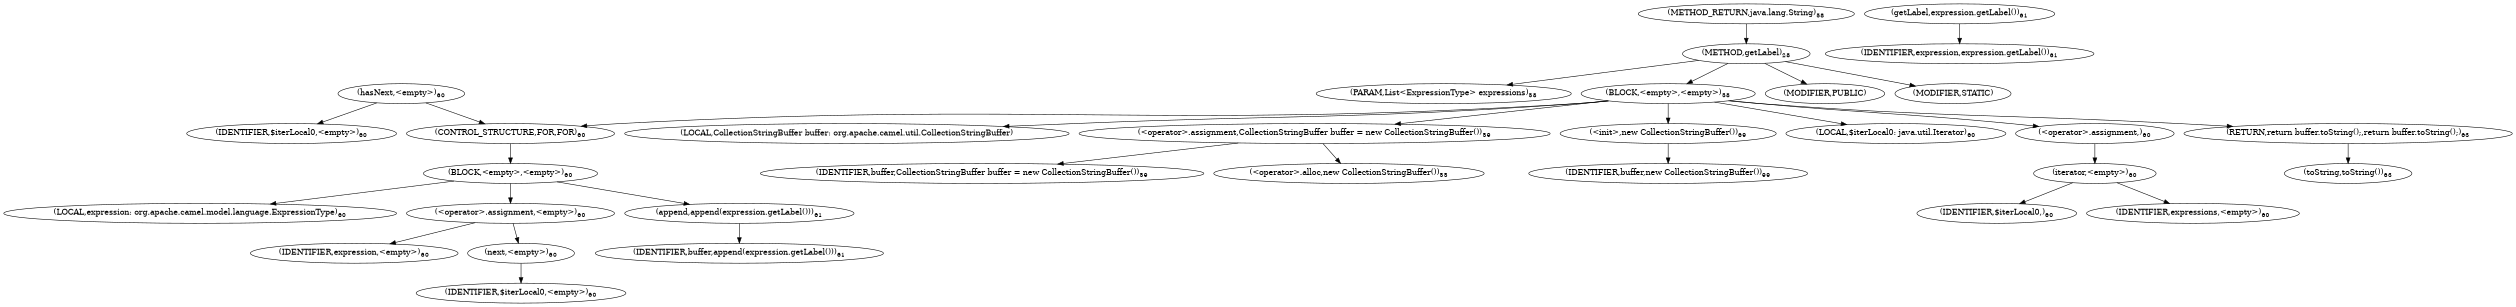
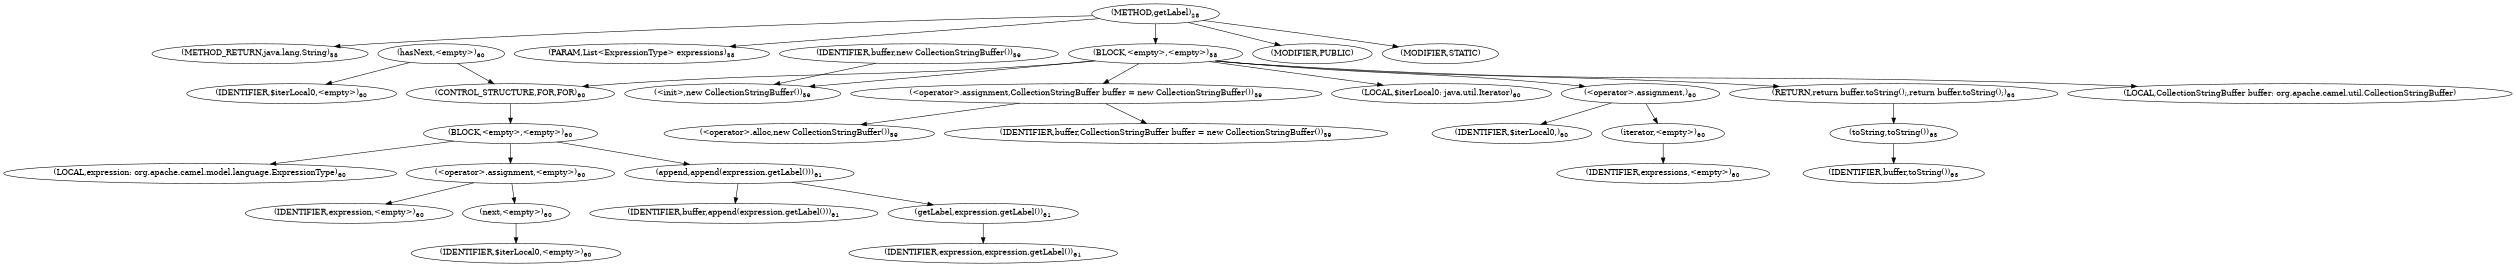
edge "(METHOD_RETURN,java.lang.String)" -> "(METHOD,getLabel)": reversed
node "(<init>,new CollectionStringBuffer())": text "69" -> "59"
edge "(<init>,new CollectionStringBuffer())" -> "(IDENTIFIER,buffer,new CollectionStringBuffer())": reversed
node "(<operator>.alloc,new CollectionStringBuffer())": text "55" -> "59"
node "(IDENTIFIER,buffer,new CollectionStringBuffer())": text "99" -> "59"
node "(IDENTIFIER,buffer,toString())": added
edge "(iterator,<empty>)" -> "(IDENTIFIER,$iterLocal0,)": now "(<operator>.assignment,)" -> "(IDENTIFIER,$iterLocal0,)"
edge "(append,append(expression.getLabel()))" -> "(getLabel,expression.getLabel())": added
